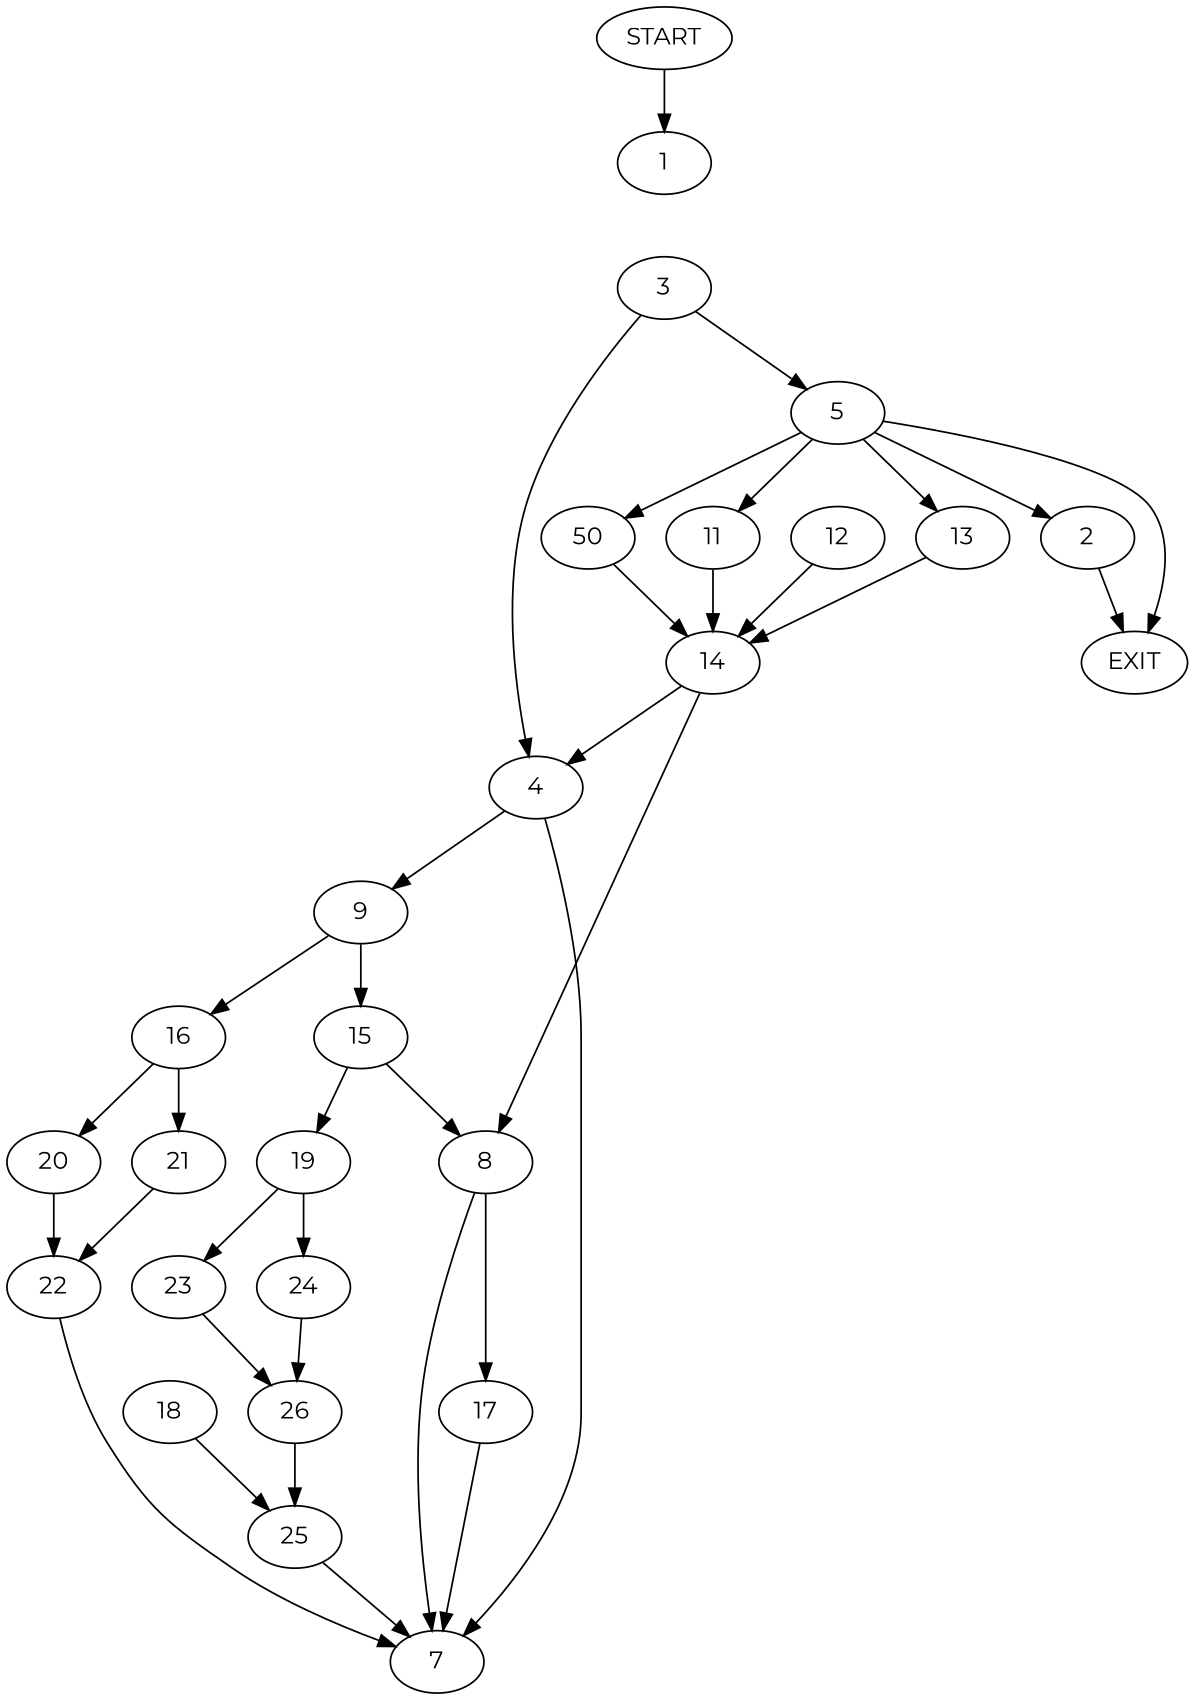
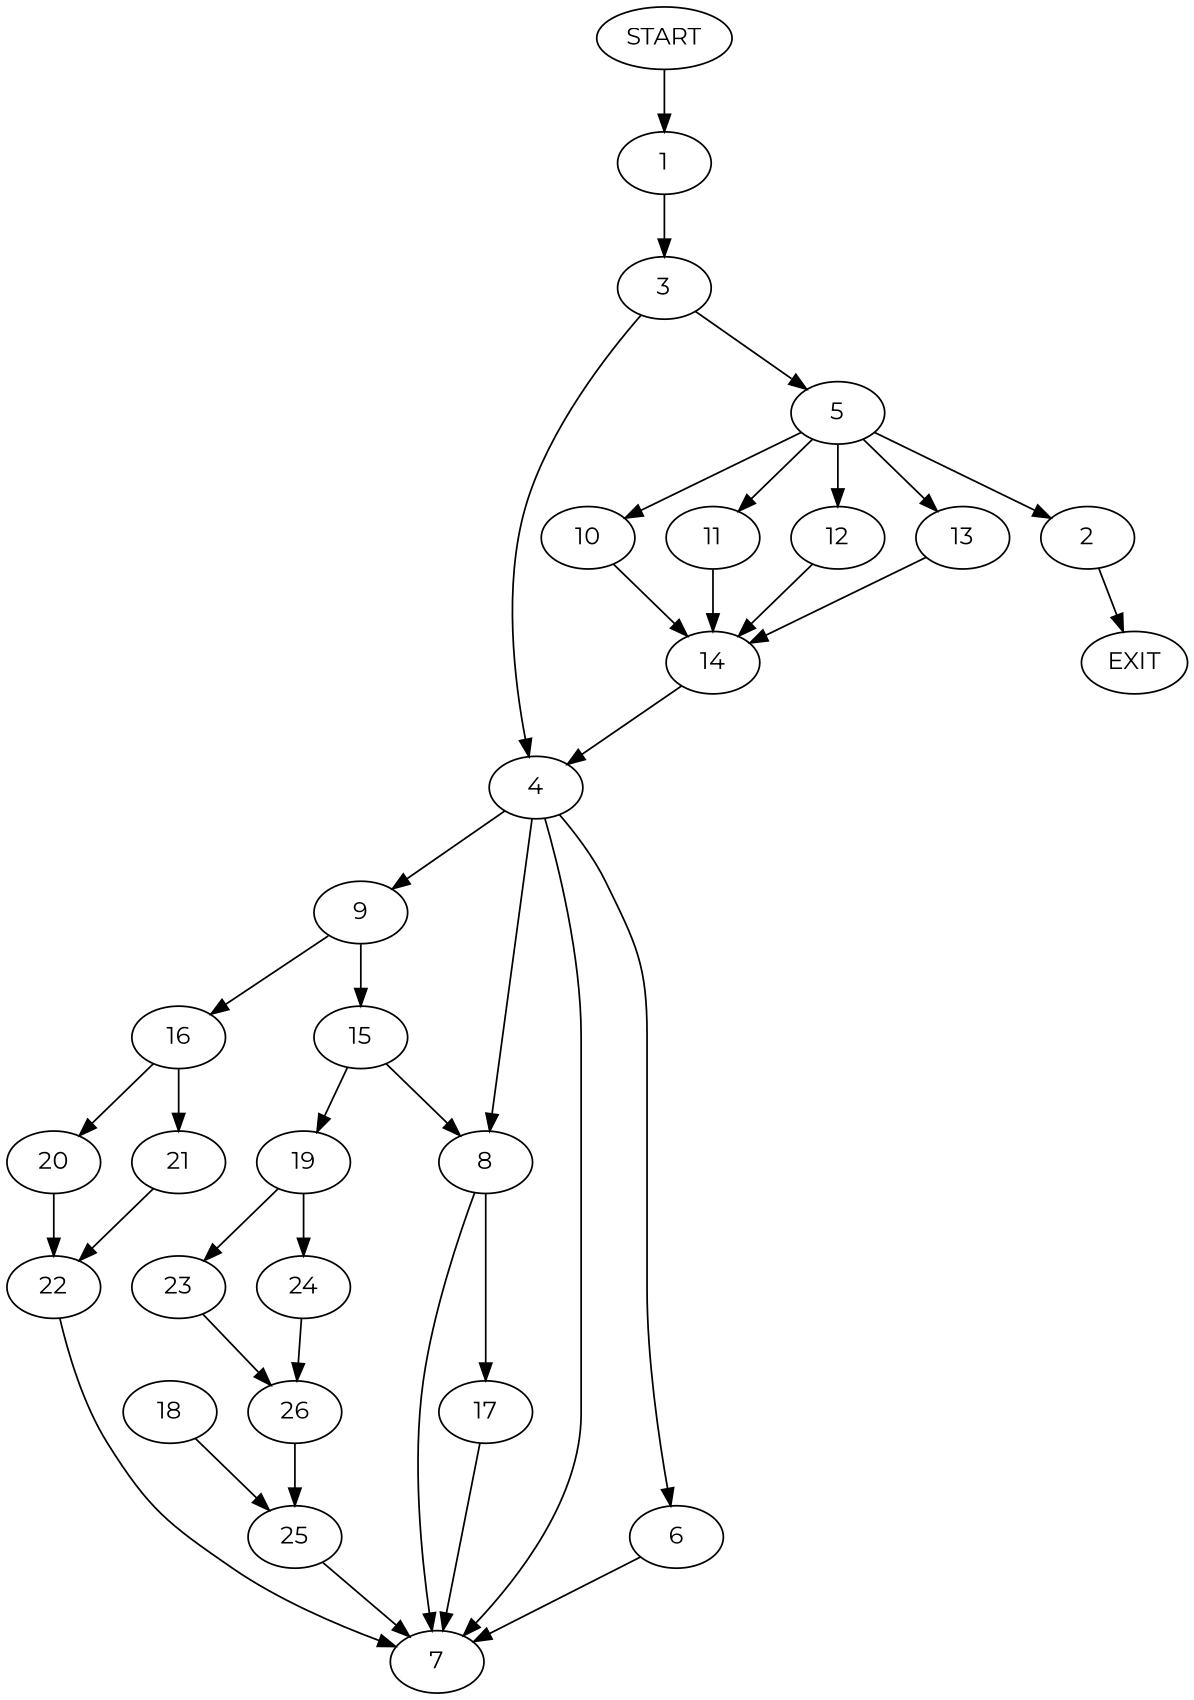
edge "1" -> "3": added
edge "5" -> "EXIT": now "5" -> "12"
node "50": label "50" -> "10"
edge "14" -> "8": now "4" -> "8"
node "6": added
